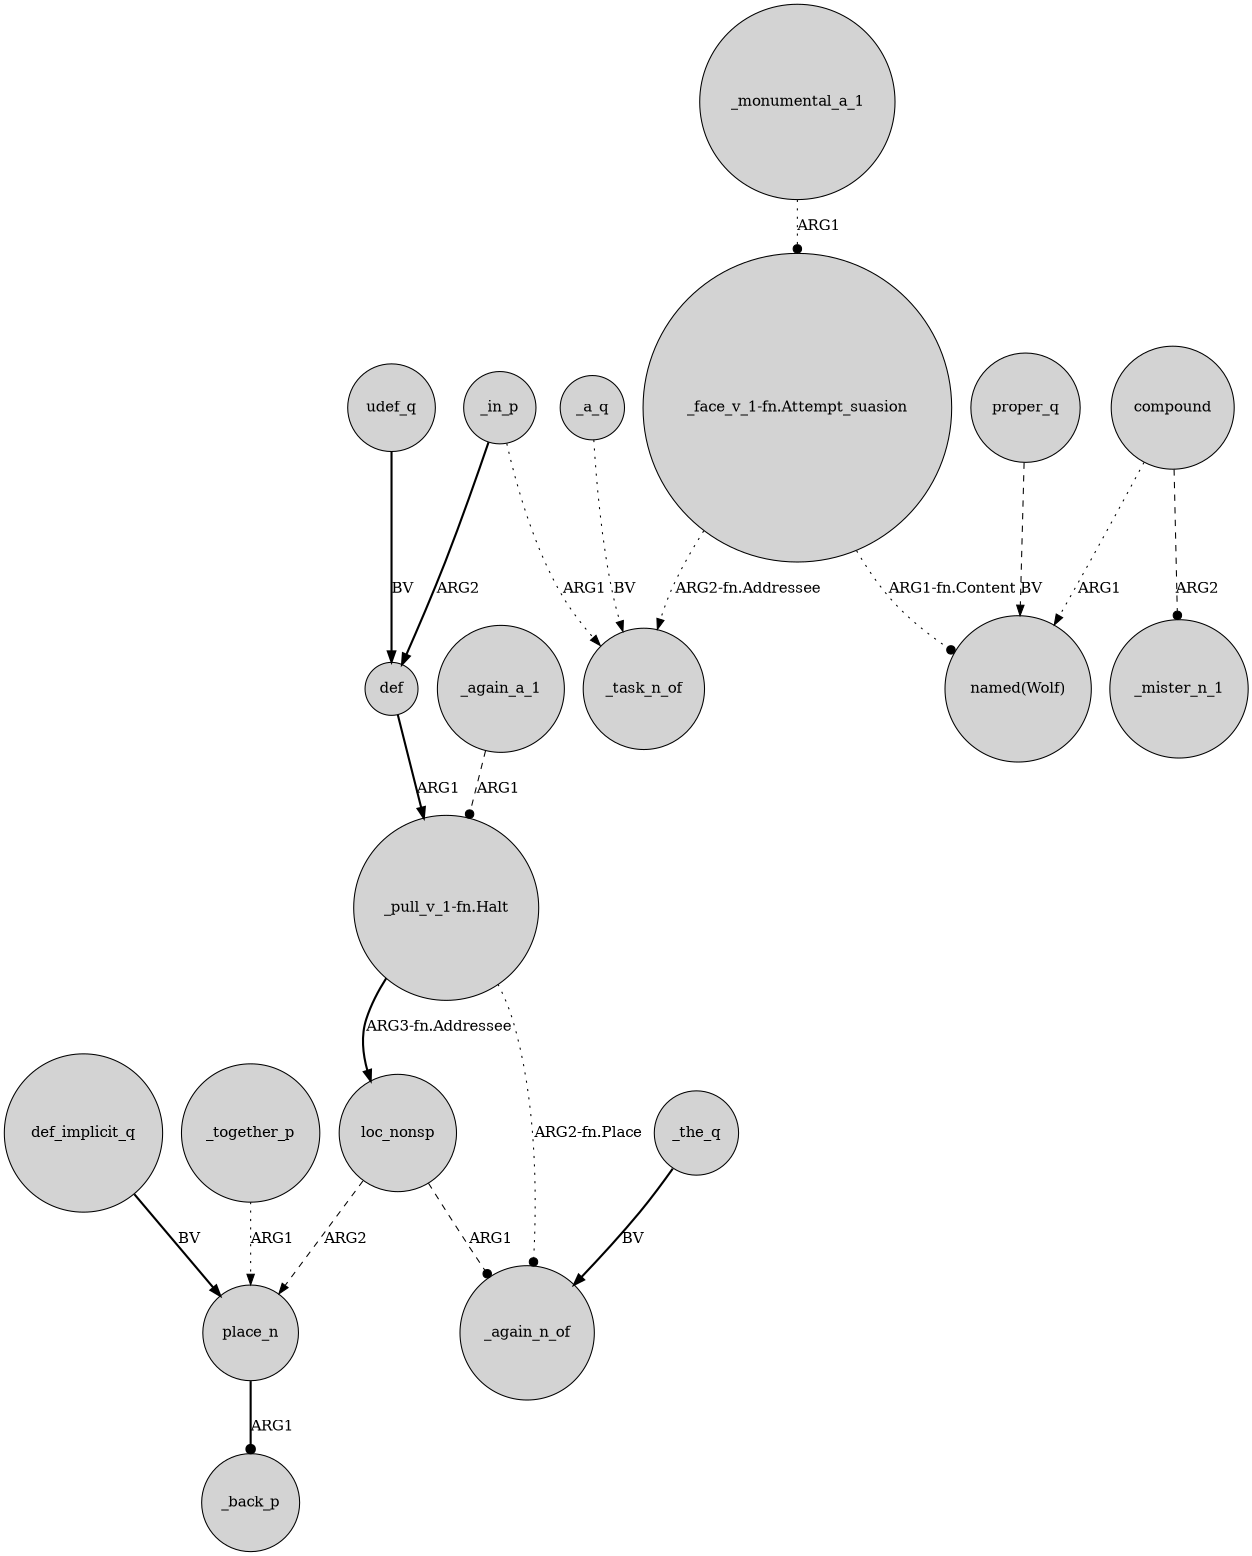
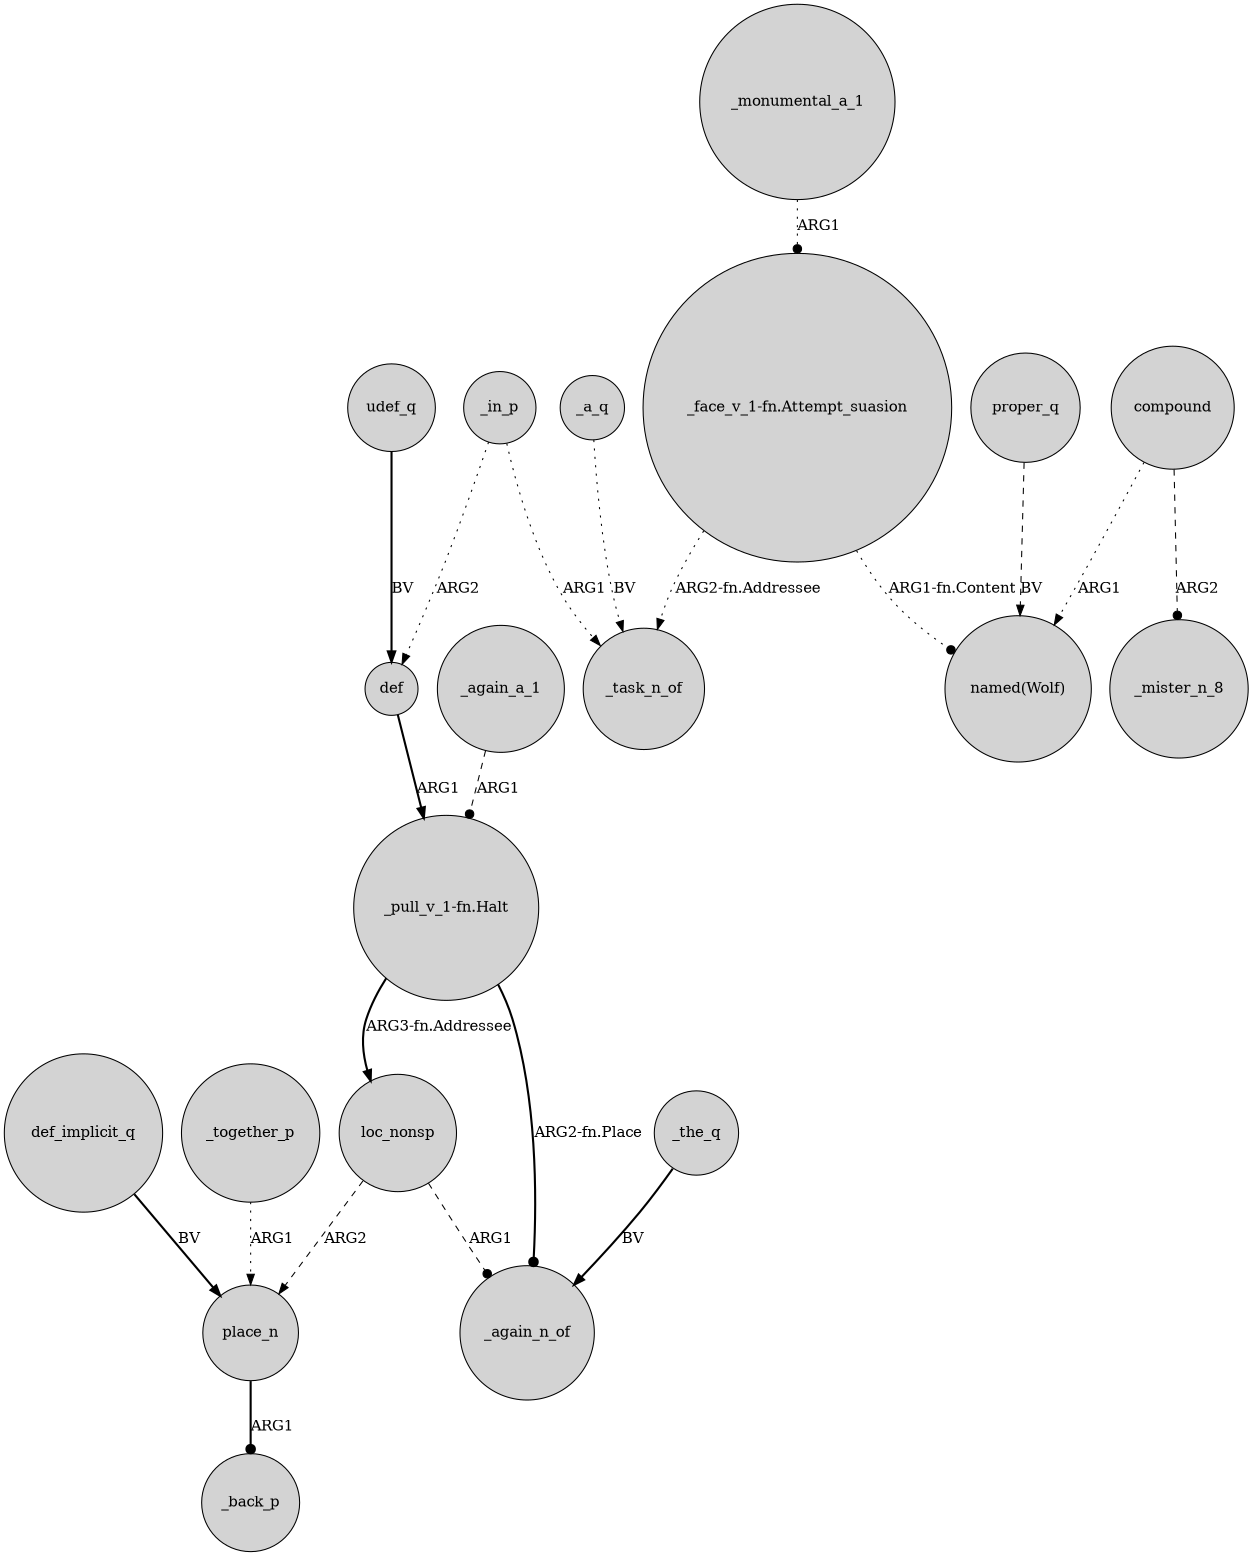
edge "_in_p" -> "def": style bold -> dotted
node "_mister_n_1": label "_mister_n_1" -> "_mister_n_8"
edge "_pull_v_1-fn.Halt" -> "_again_n_of": style dotted -> bold
